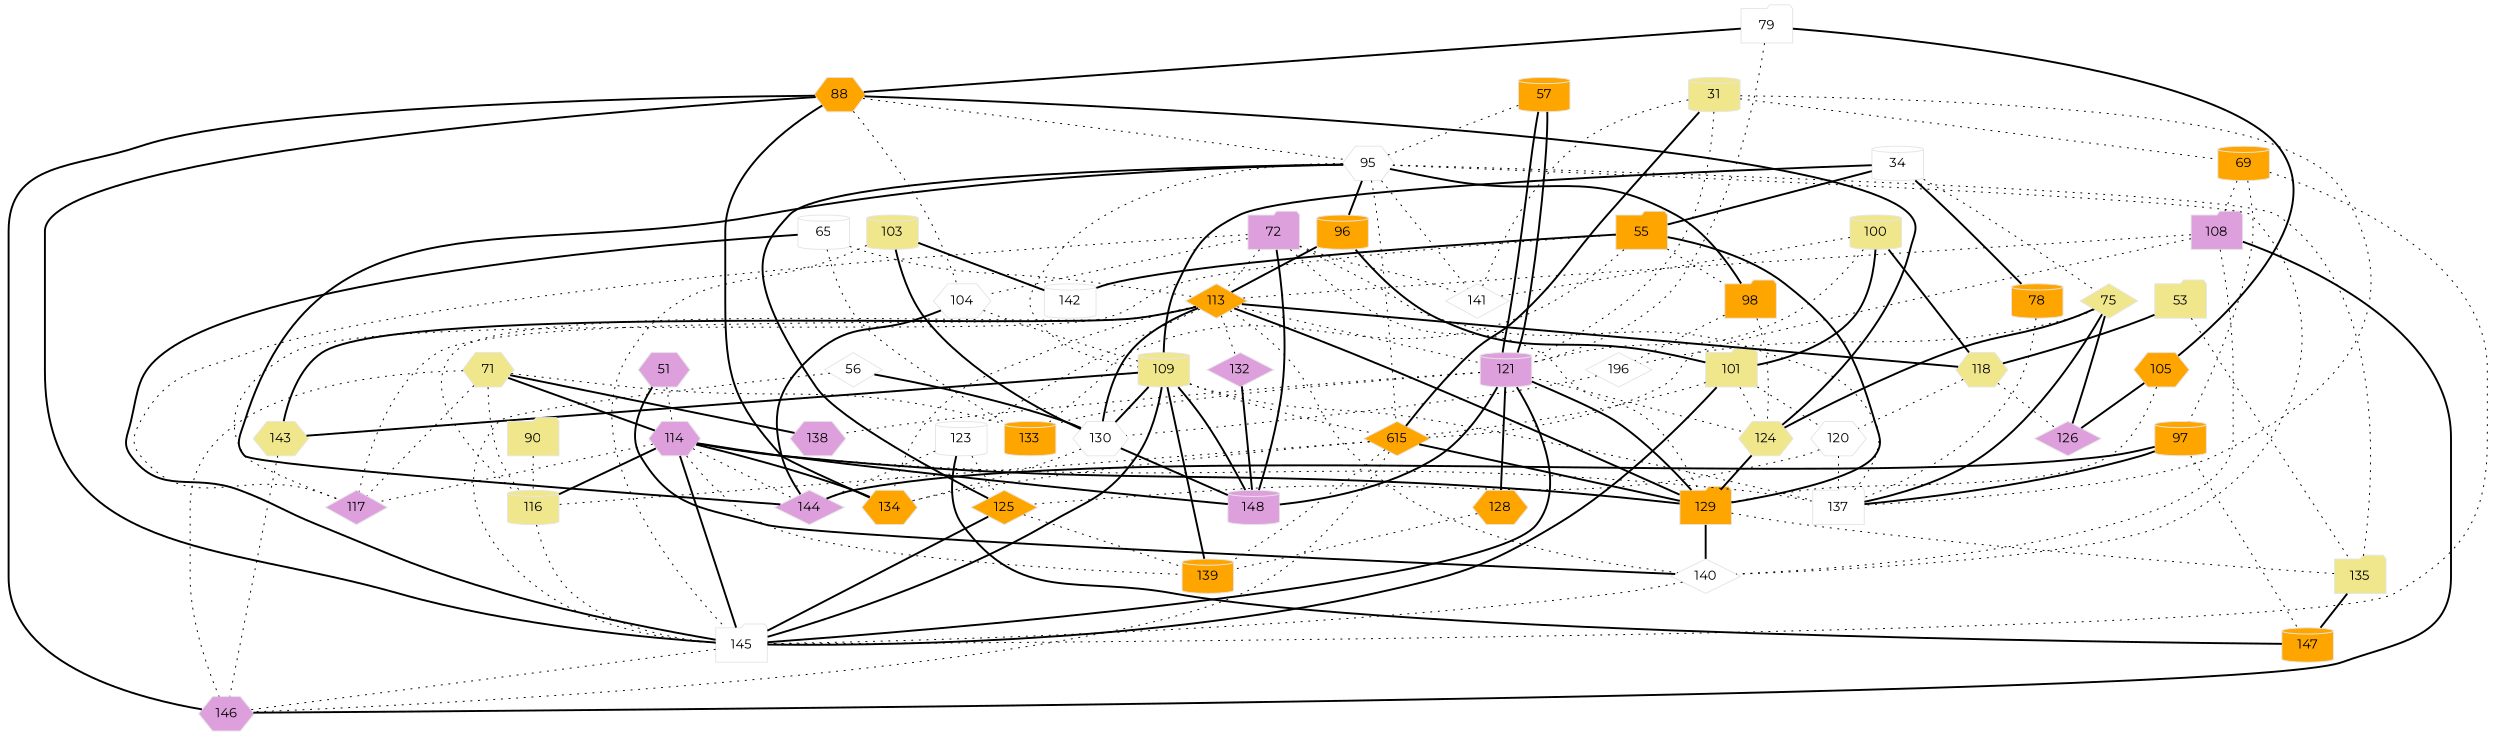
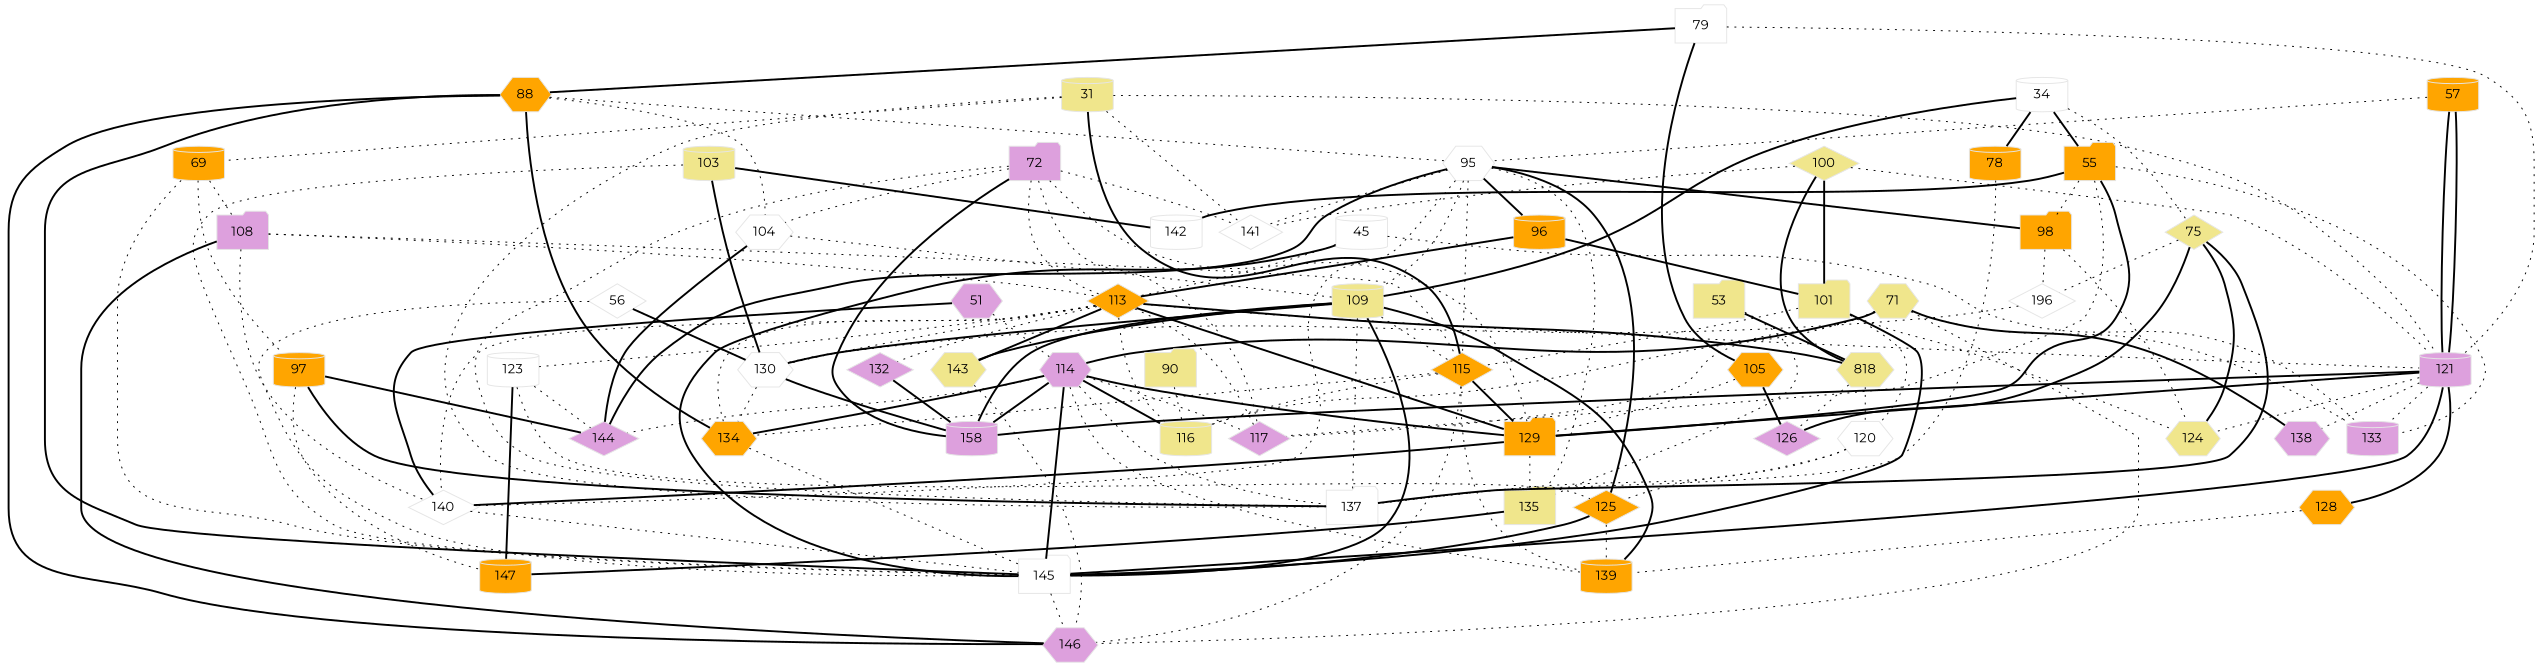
edge "88" -- "124": removed
node "65": label "65" -> "45"
node "100": shape cylinder -> diamond
node "118": label "118" -> "818"
edge "113" -- "130": style bold -> dotted
node "133": fillcolor orange -> plum
node "615": label "615" -> "115"
edge "124" -- "129": removed
node "148": label "148" -> "158"
edge "116" -- "145": now "134" -- "145"
